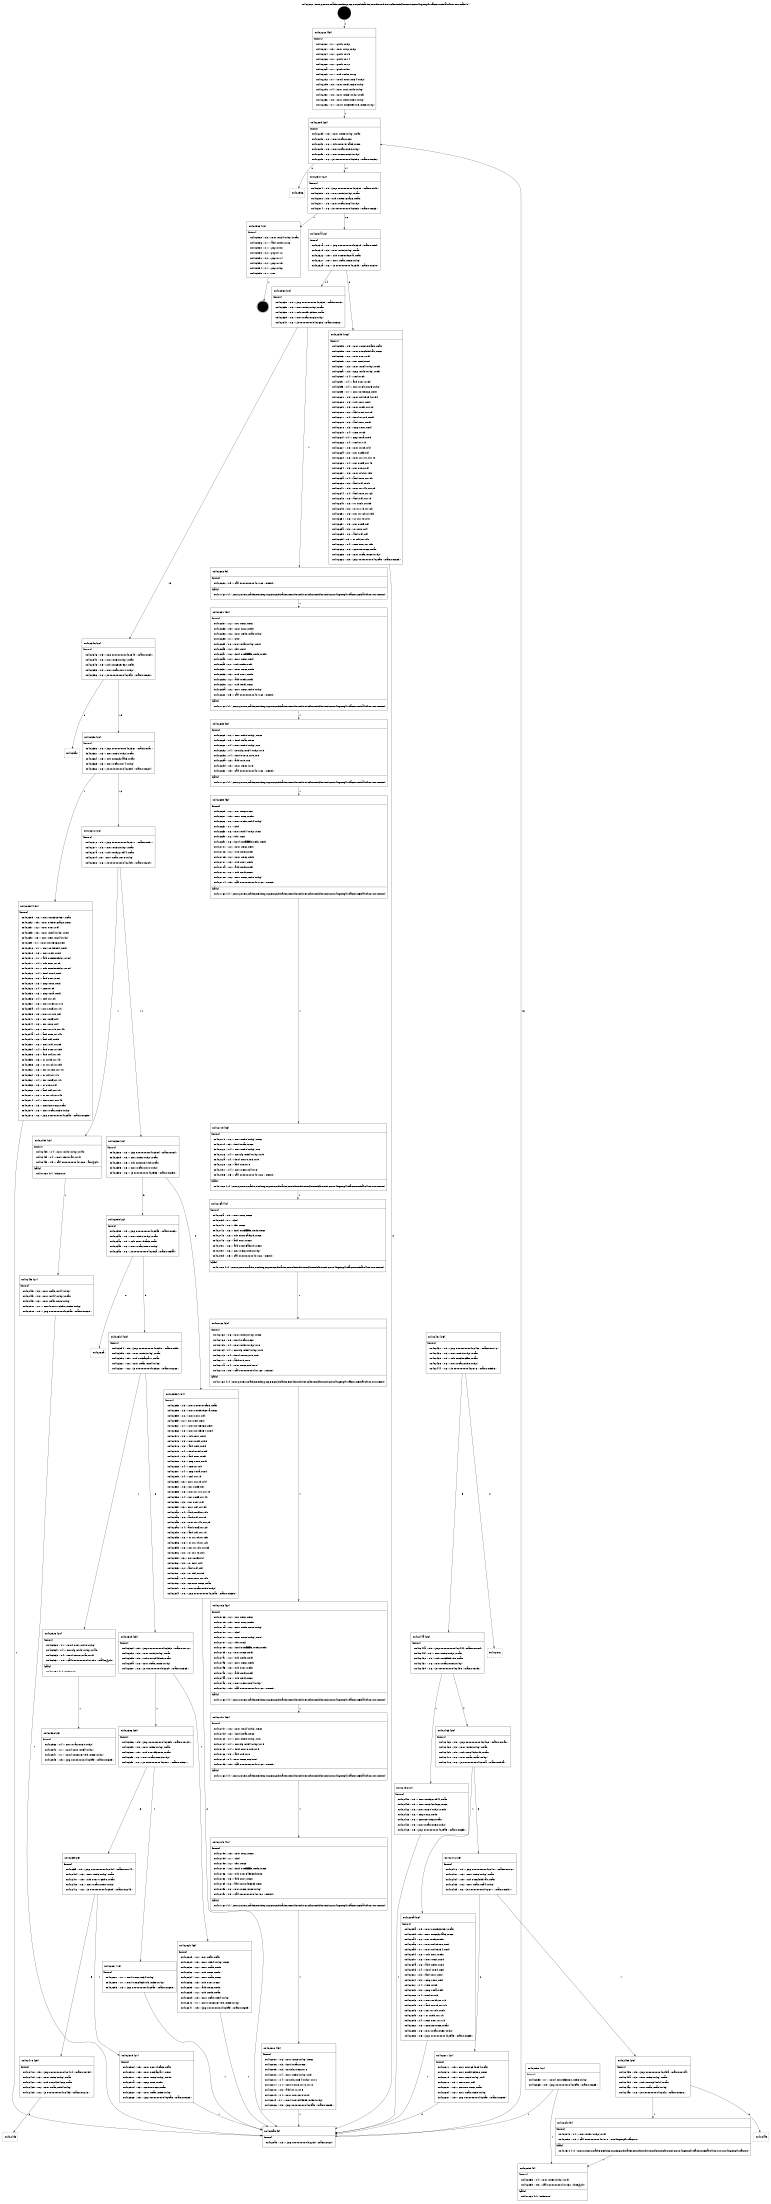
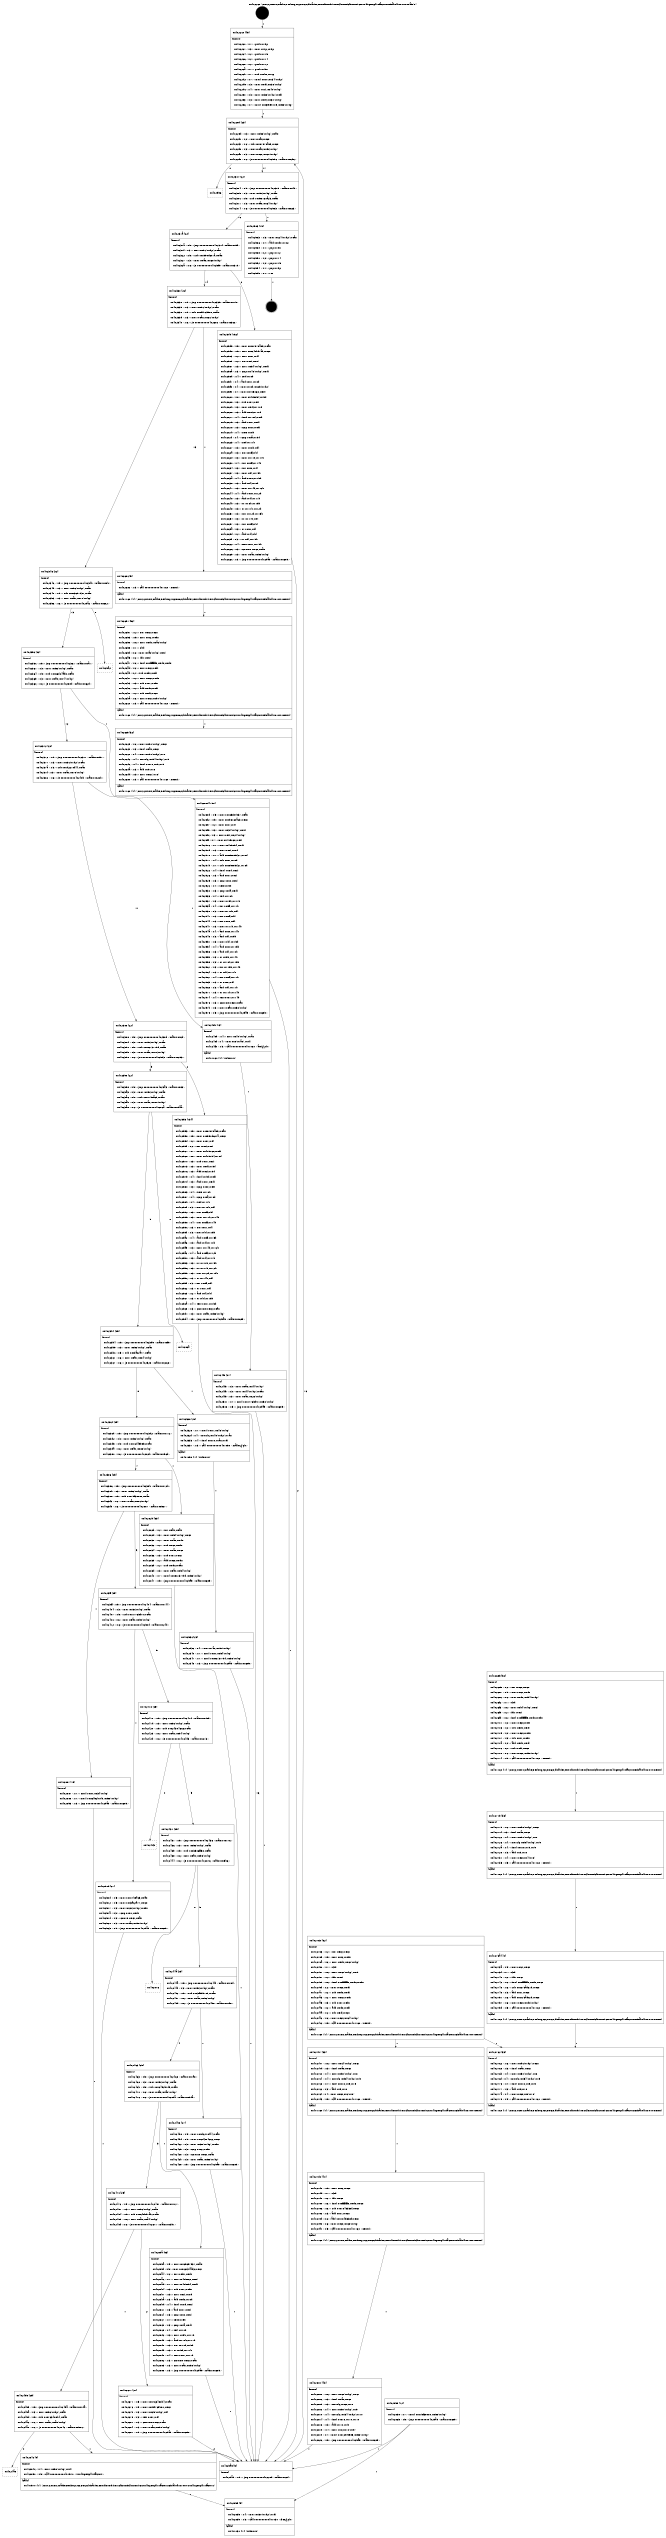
edge "0x4026c5 [32]" -> "0x4026e5 [52]": removed, label "1"
edge "0x402762 [33]" -> "0x402783 [52]": reversed
edge "0x402418 [25]" -> "0x402431 [25]": added, label "5"
edge "0x402553 [134]" -> "0x4029a9 [5]": label " 2" -> " 16"
edge "0x40253c [23]" -> "0x4029a9 [5]": added, label "1"
